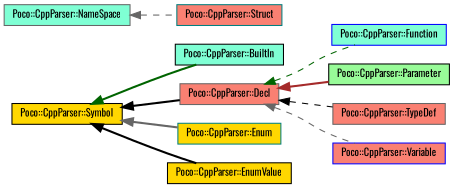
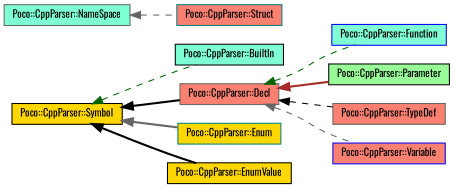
edge "Poco::CppParser::BuiltIn" -> "Poco::CppParser::Symbol": style bold -> dashed
